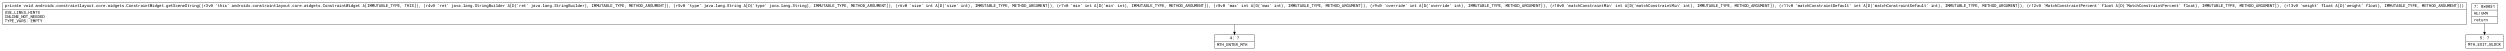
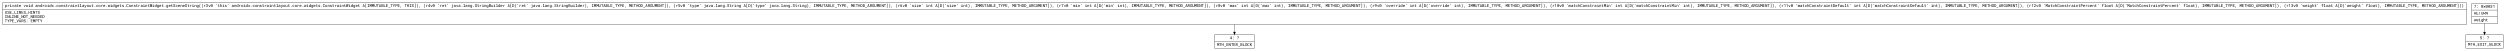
node "7: 0x0031": text "return" -> "weight"
node "4: ?": text "MTH_ENTER_MTH" -> "MTH_ENTER_BLOCK"
